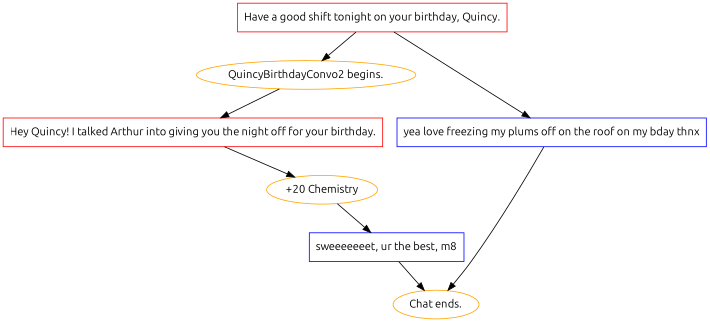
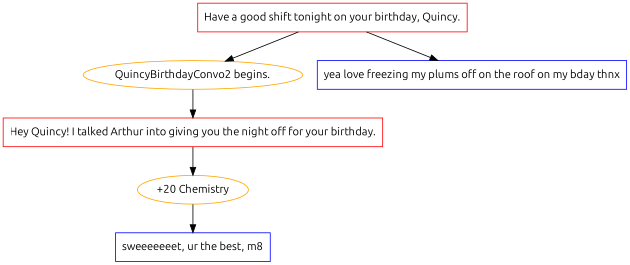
node "Chat ends.": removed
